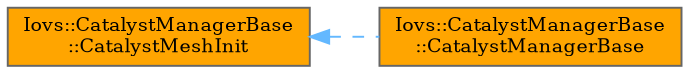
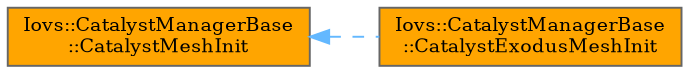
node "Iovs::CatalystManagerBase ::CatalystManagerBase": label "Iovs::CatalystManagerBase ::CatalystManagerBase" -> "Iovs::CatalystManagerBase ::CatalystExodusMeshInit"
